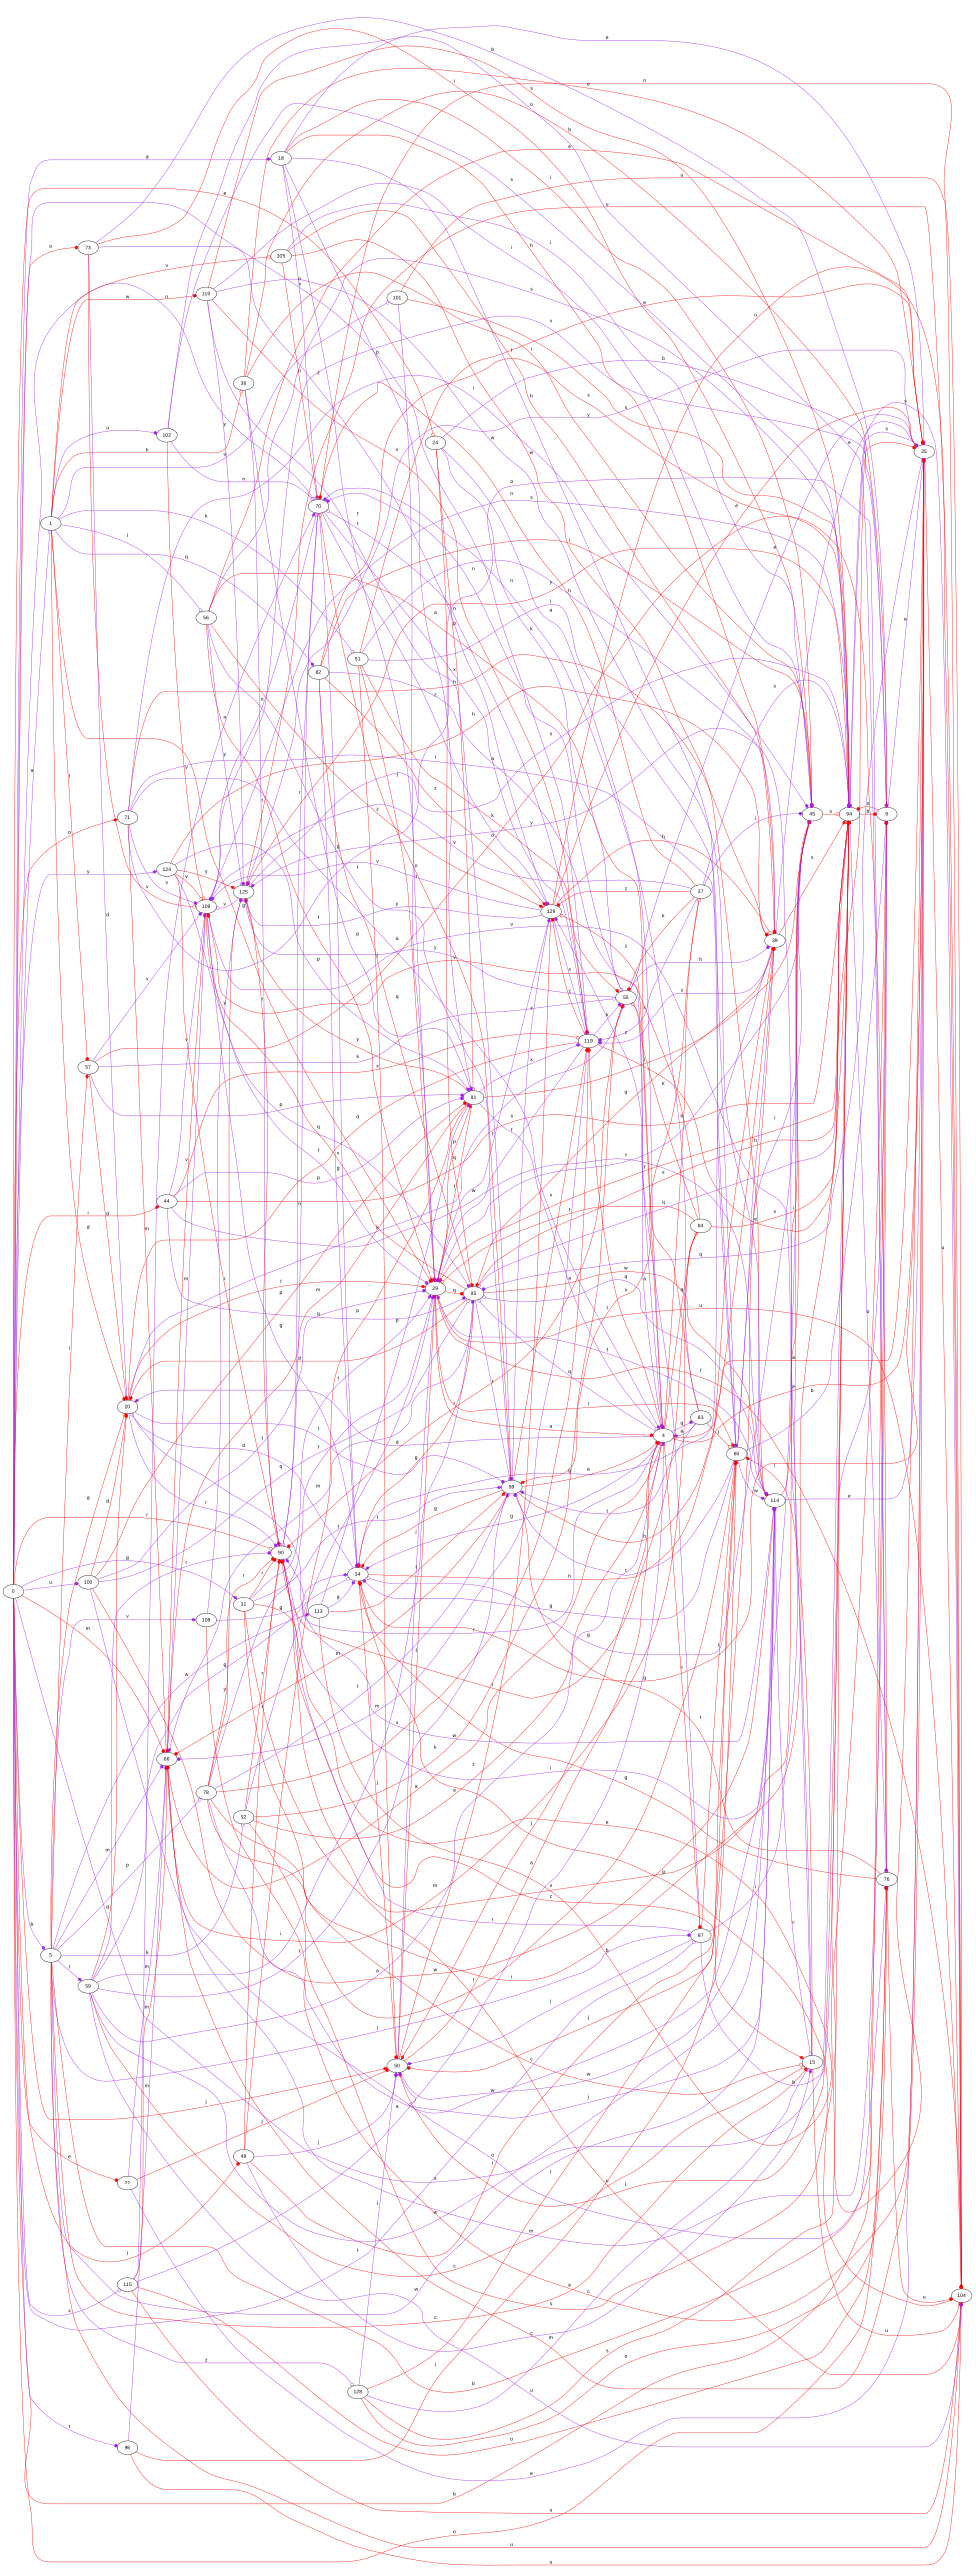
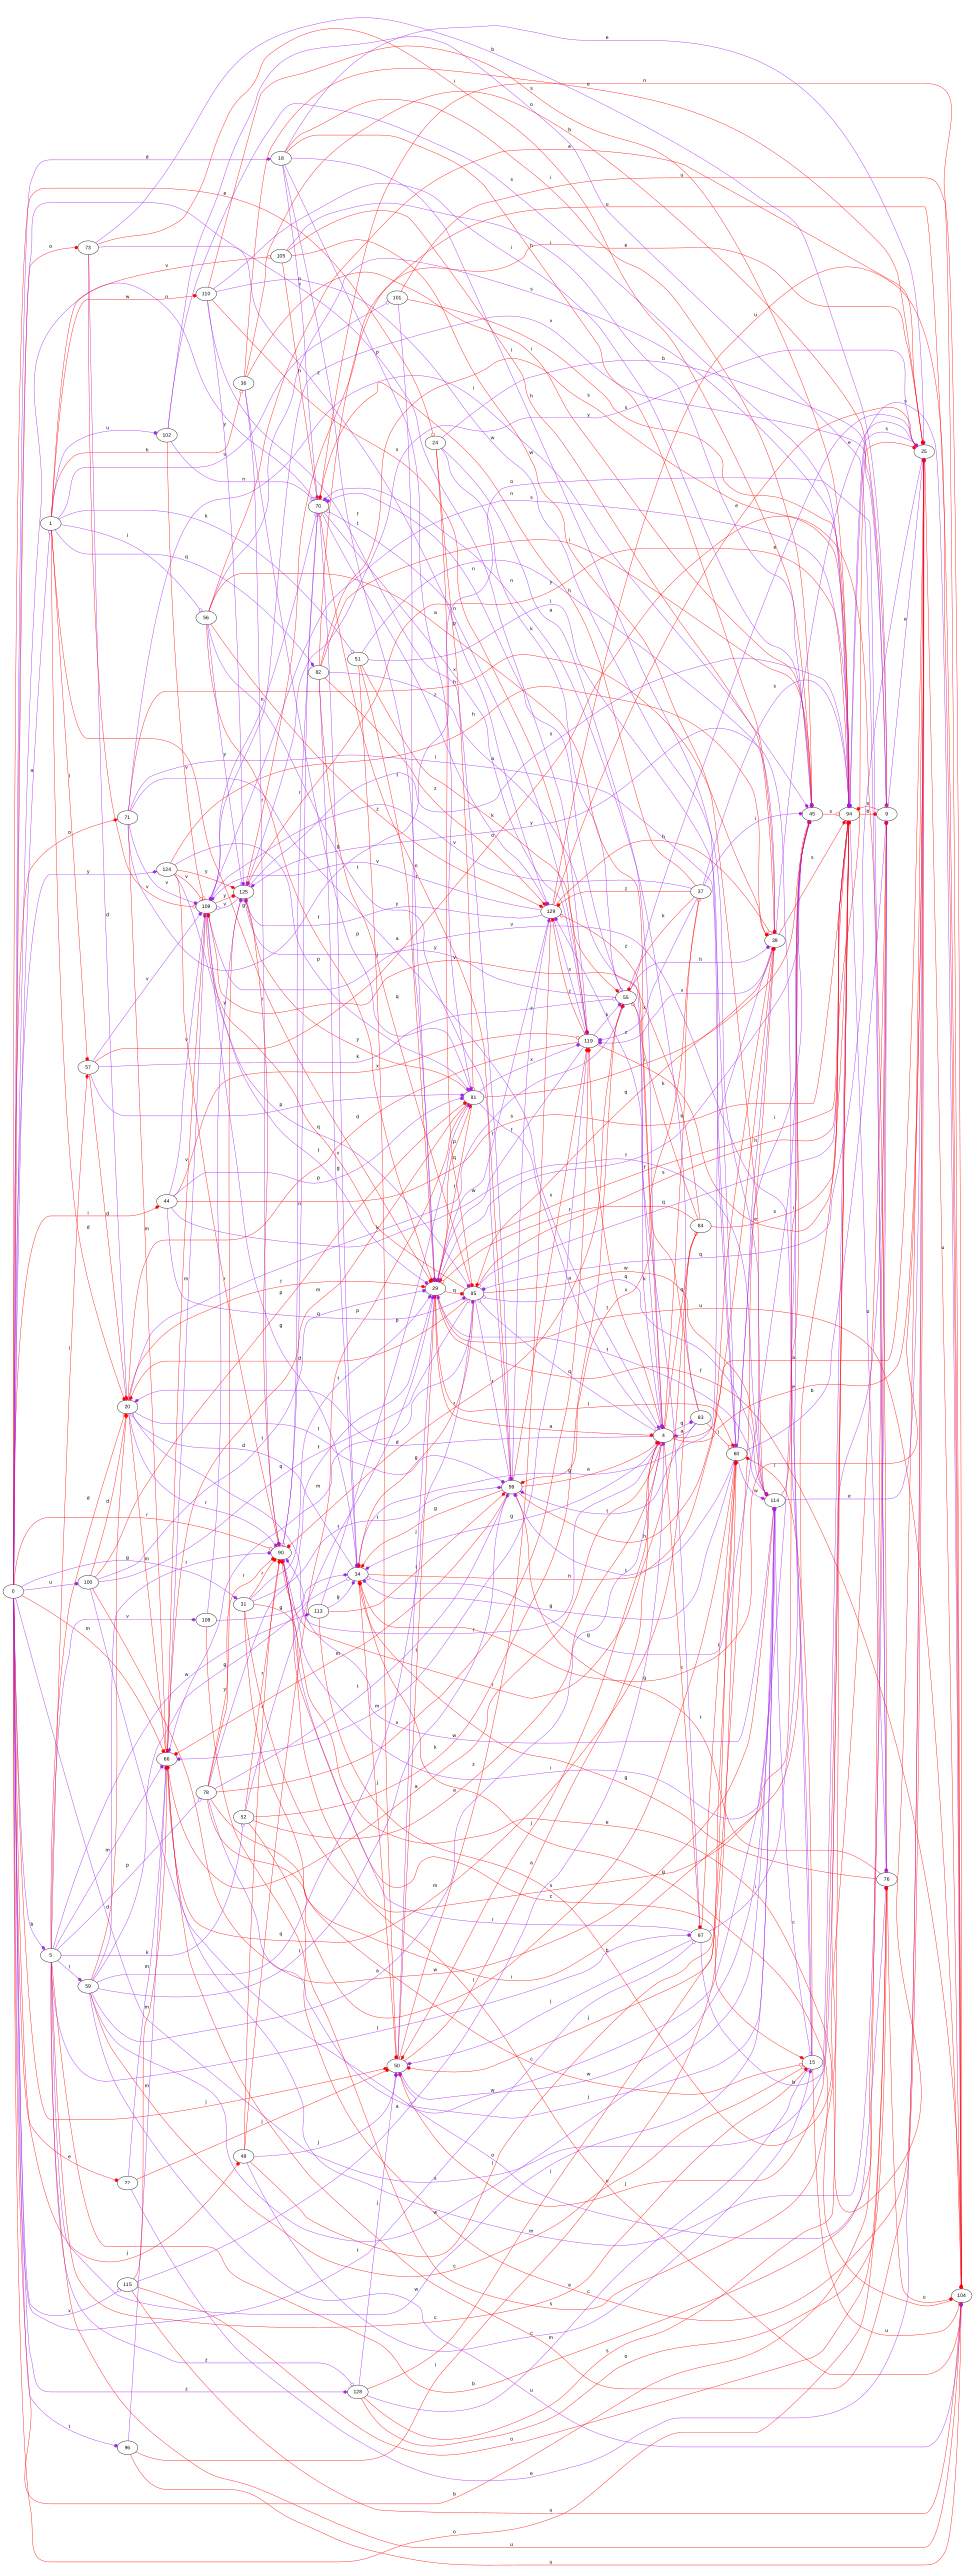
edge "51" -> "25": now "82" -> "25"
edge "109" -> "125": added, label "y"
edge "55" -> "4": label "a" -> "k"
edge "115" -> "70": removed, label "n"
edge "20" -> "66": added, label "m"
edge "59" -> "85": label "i" -> "q"
edge "0" -> "128": added, label "z"
